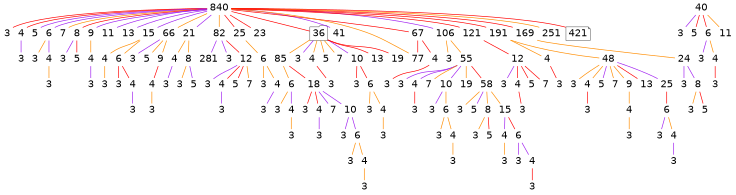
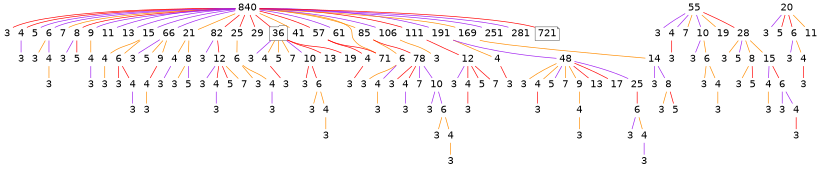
node "40": label "40" -> "20"
edge "840" -- "251": color darkorange -> purple
edge "840" -- "169": color red -> darkorange
edge "840" -- "41": color purple -> darkorange
edge "840" -- "191": color red -> purple
edge "840" -- "66": color darkorange -> purple
edge "840" -- "21": color purple -> darkorange
edge "840" -- "82": color darkorange -> red
node "23": label "23" -> "29"
node "61": added
node "67": label "67" -> "57"
node "121": label "121" -> "111"
node "421": label "421" -> "721"
edge "82" -- "281": now "840" -- "281"
edge "36" -- "85": now "840" -- "85"
edge "106" -- "55": removed
edge "191" -- "48": color darkorange -> purple
node "77": label "77" -> "71"
node "24": label "24" -> "14"
node "18": label "18" -> "78"
node "58": label "58" -> "28"
node "17": added
